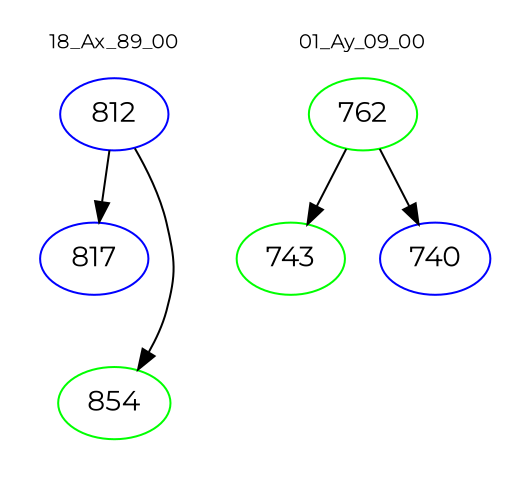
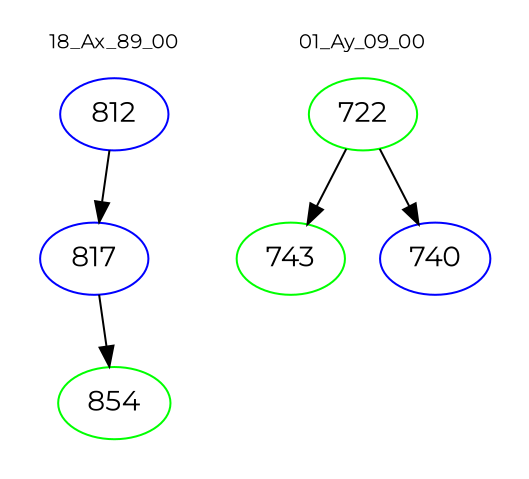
node "762": label "762" -> "722"
edge "812" -> "854": now "817" -> "854"
